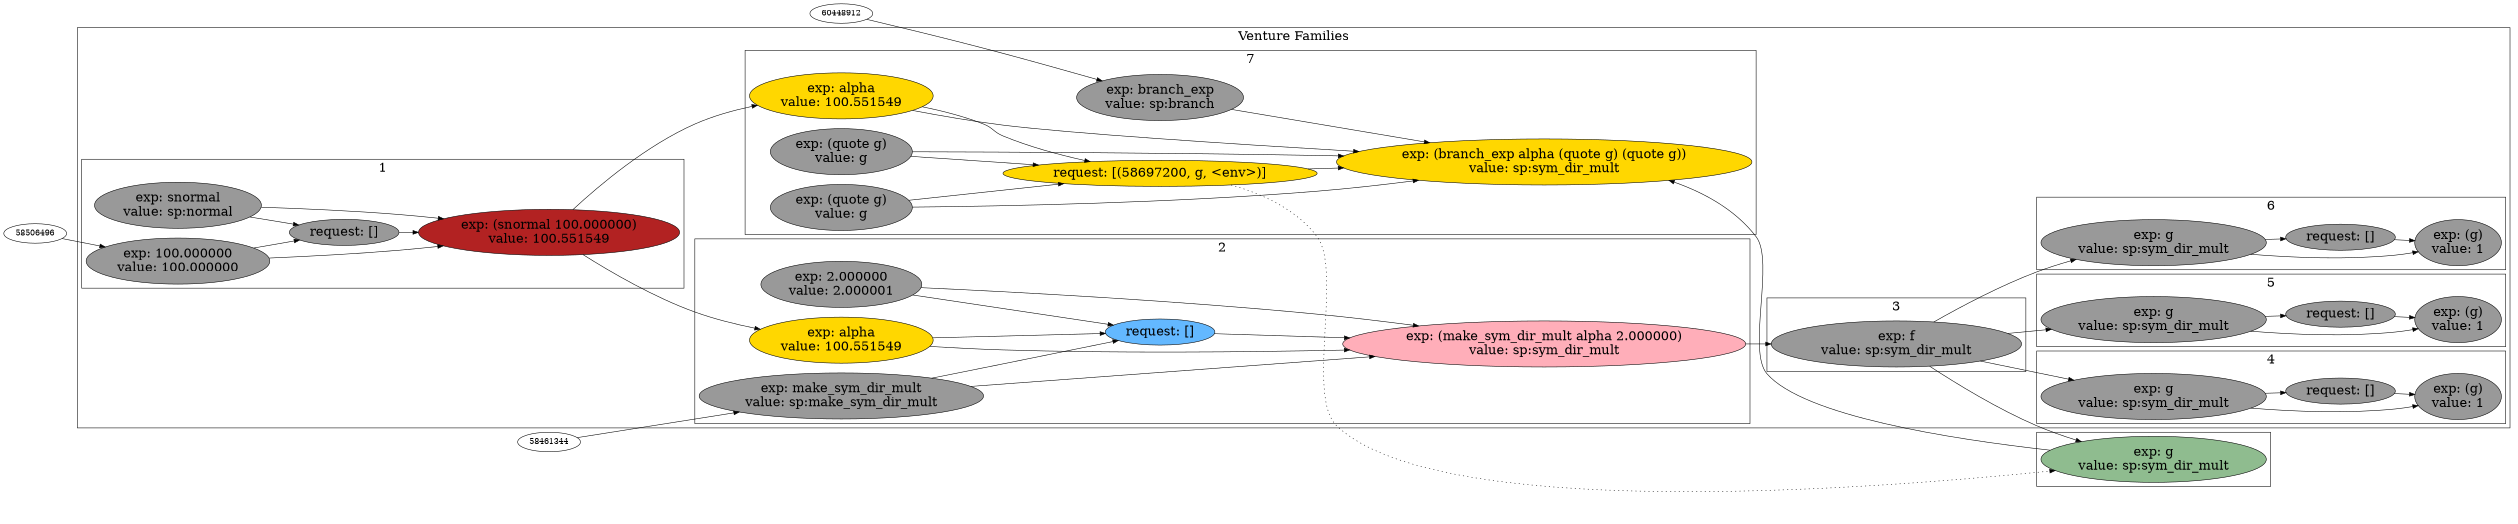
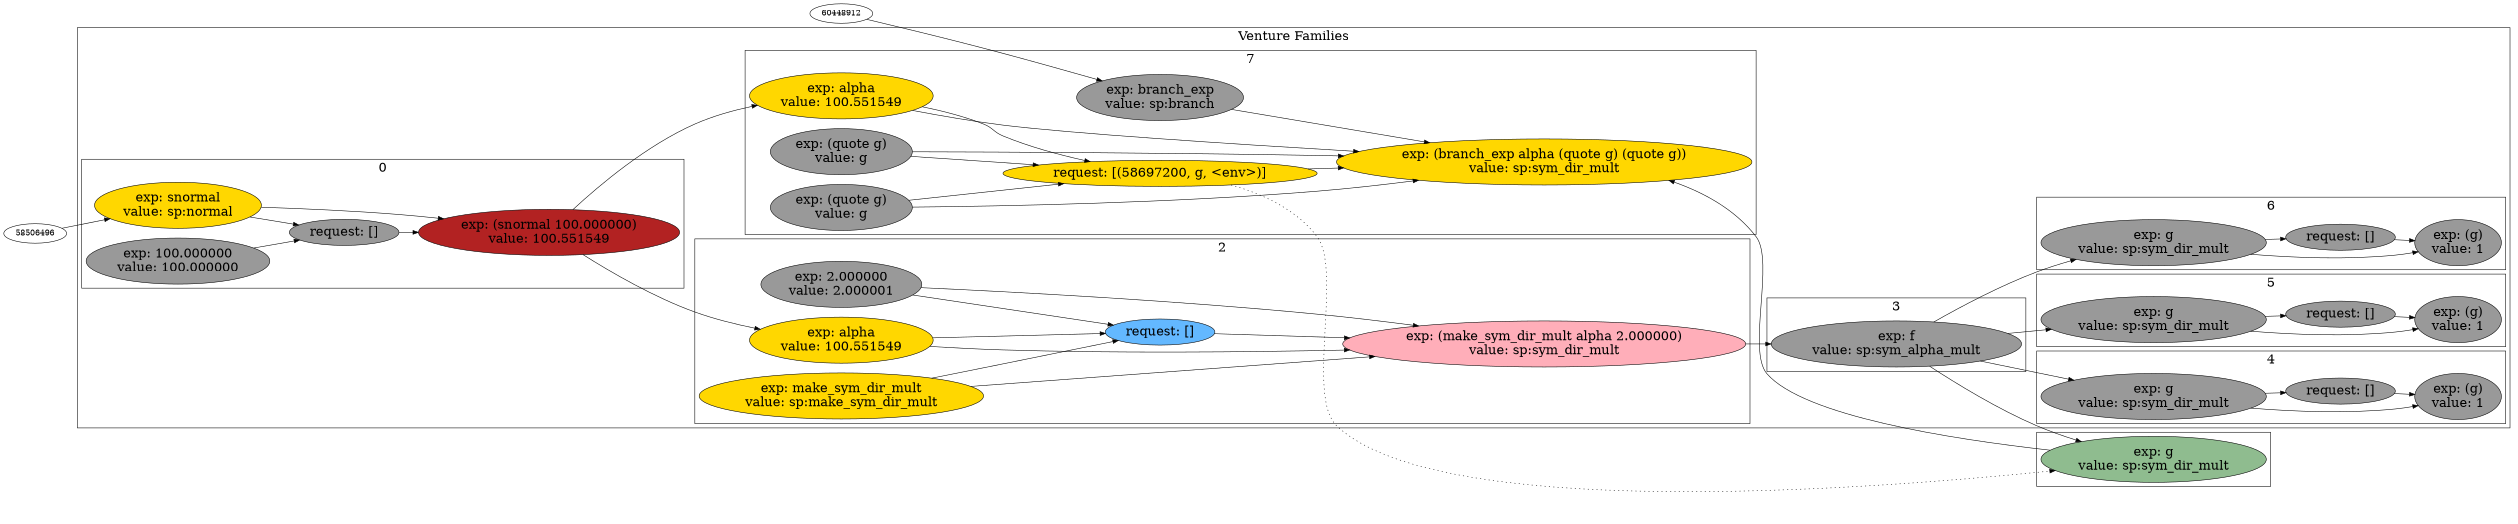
cluster "1": label "1" -> "0"
node "exp: snormal value: sp:normal": fillcolor grey60 -> gold
edge "58506496" -> "exp: 100.000000 value: 100.000000": now "58506496" -> "exp: snormal value: sp:normal"
edge "exp: 100.000000 value: 100.000000" -> "exp: (snormal 100.000000) value: 100.551549": removed
node "exp: f value: sp:sym_dir_mult": label "exp: f value: sp:sym_dir_mult" -> "exp: f value: sp:sym_alpha_mult"
node "exp: make_sym_dir_mult value: sp:make_sym_dir_mult": fillcolor grey60 -> gold
node "58461344": removed
